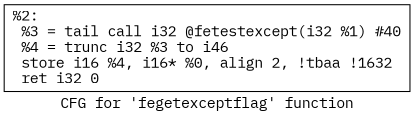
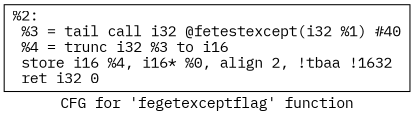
node "%2:": text "%4 = trunc i32 %3 to i46" -> "%4 = trunc i32 %3 to i16"
